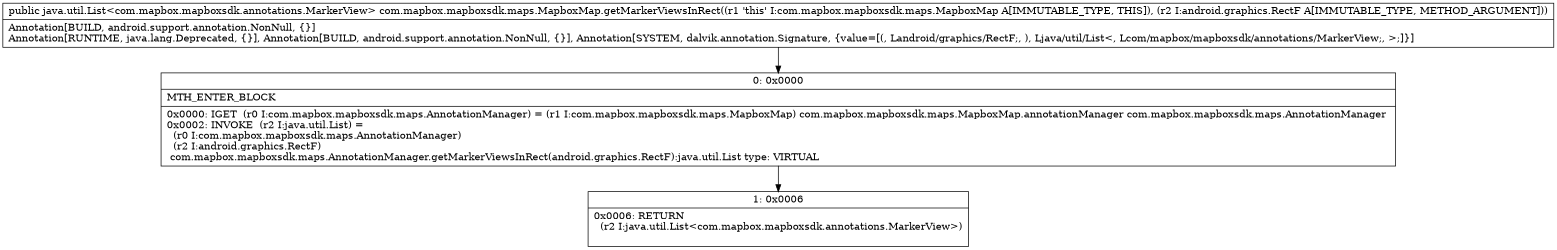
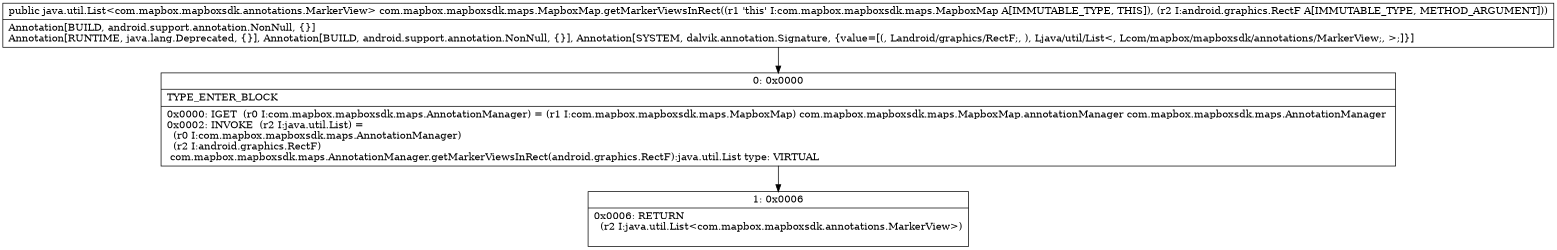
node "0: 0x0000": text "MTH_ENTER_BLOCK" -> "TYPE_ENTER_BLOCK"
